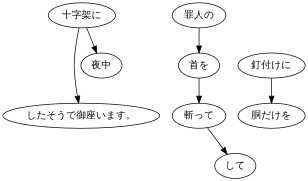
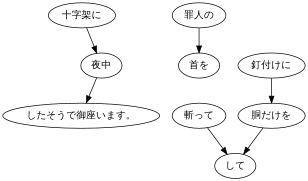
edge "十字架に" -> "したそうで御座います。": now "夜中" -> "したそうで御座います。"
edge "首を" -> "斬って": removed
edge "胴だけを" -> "して": added
